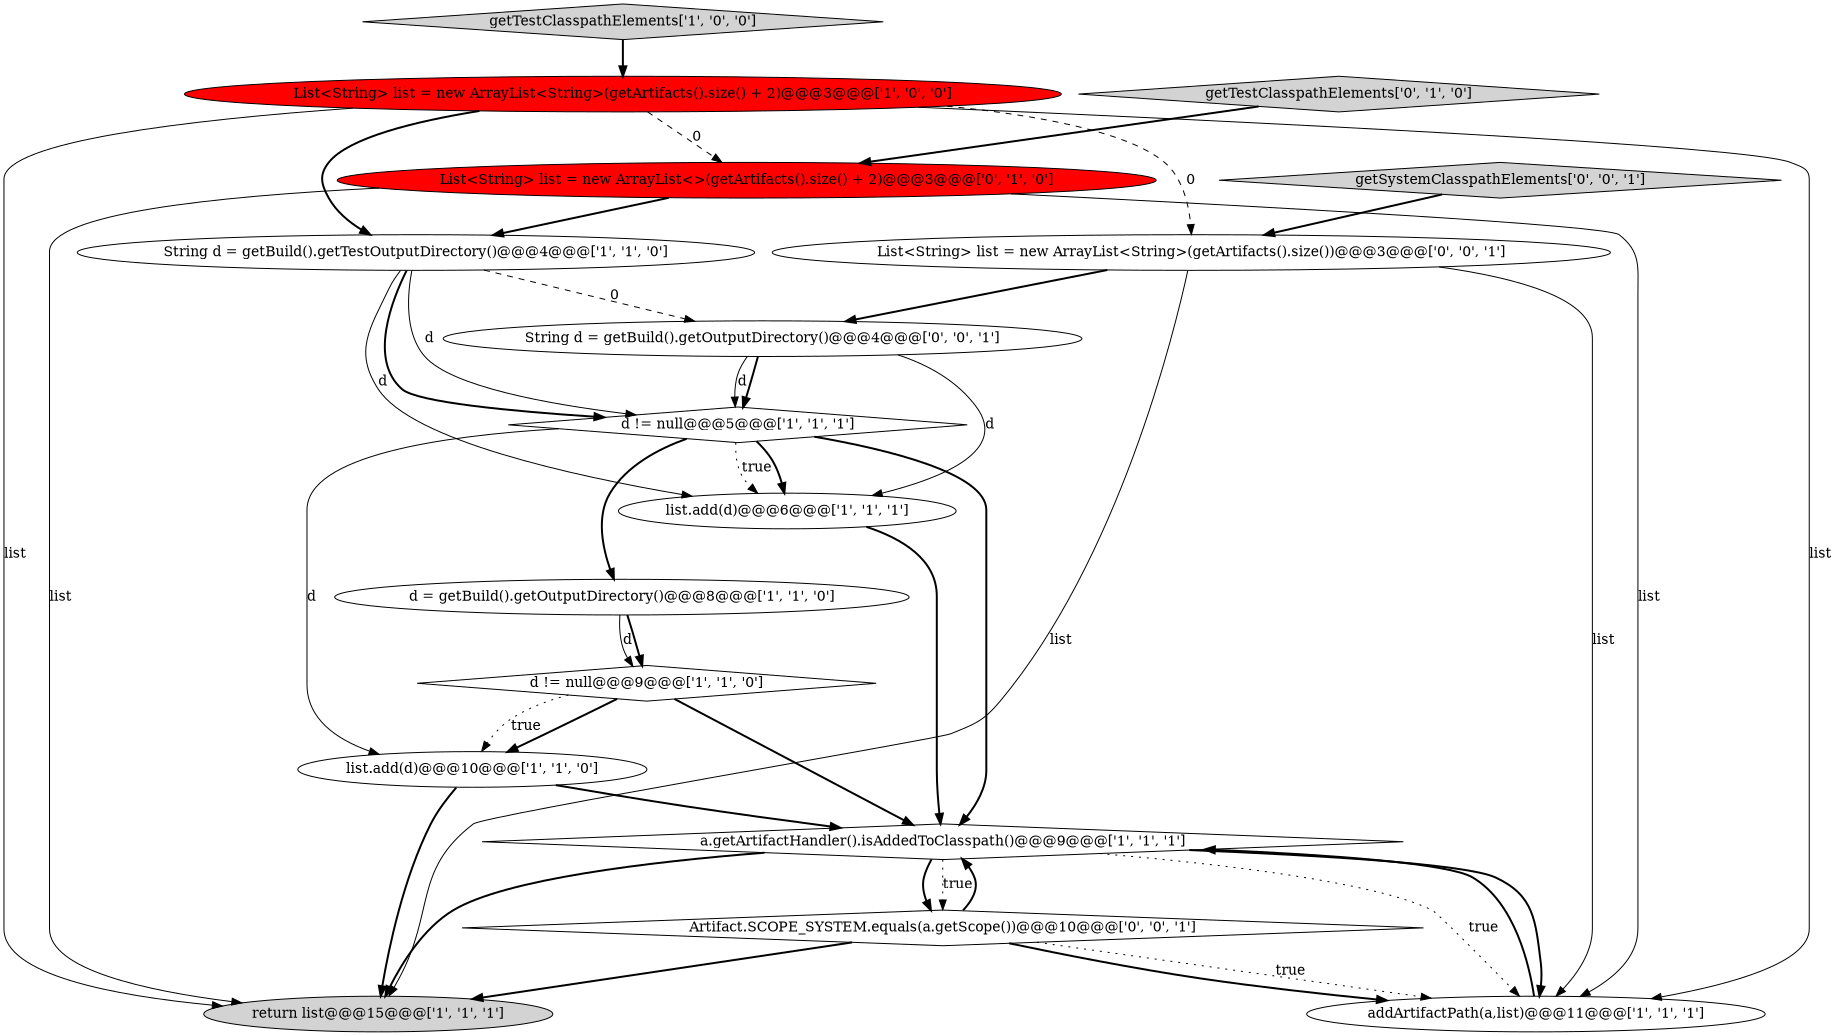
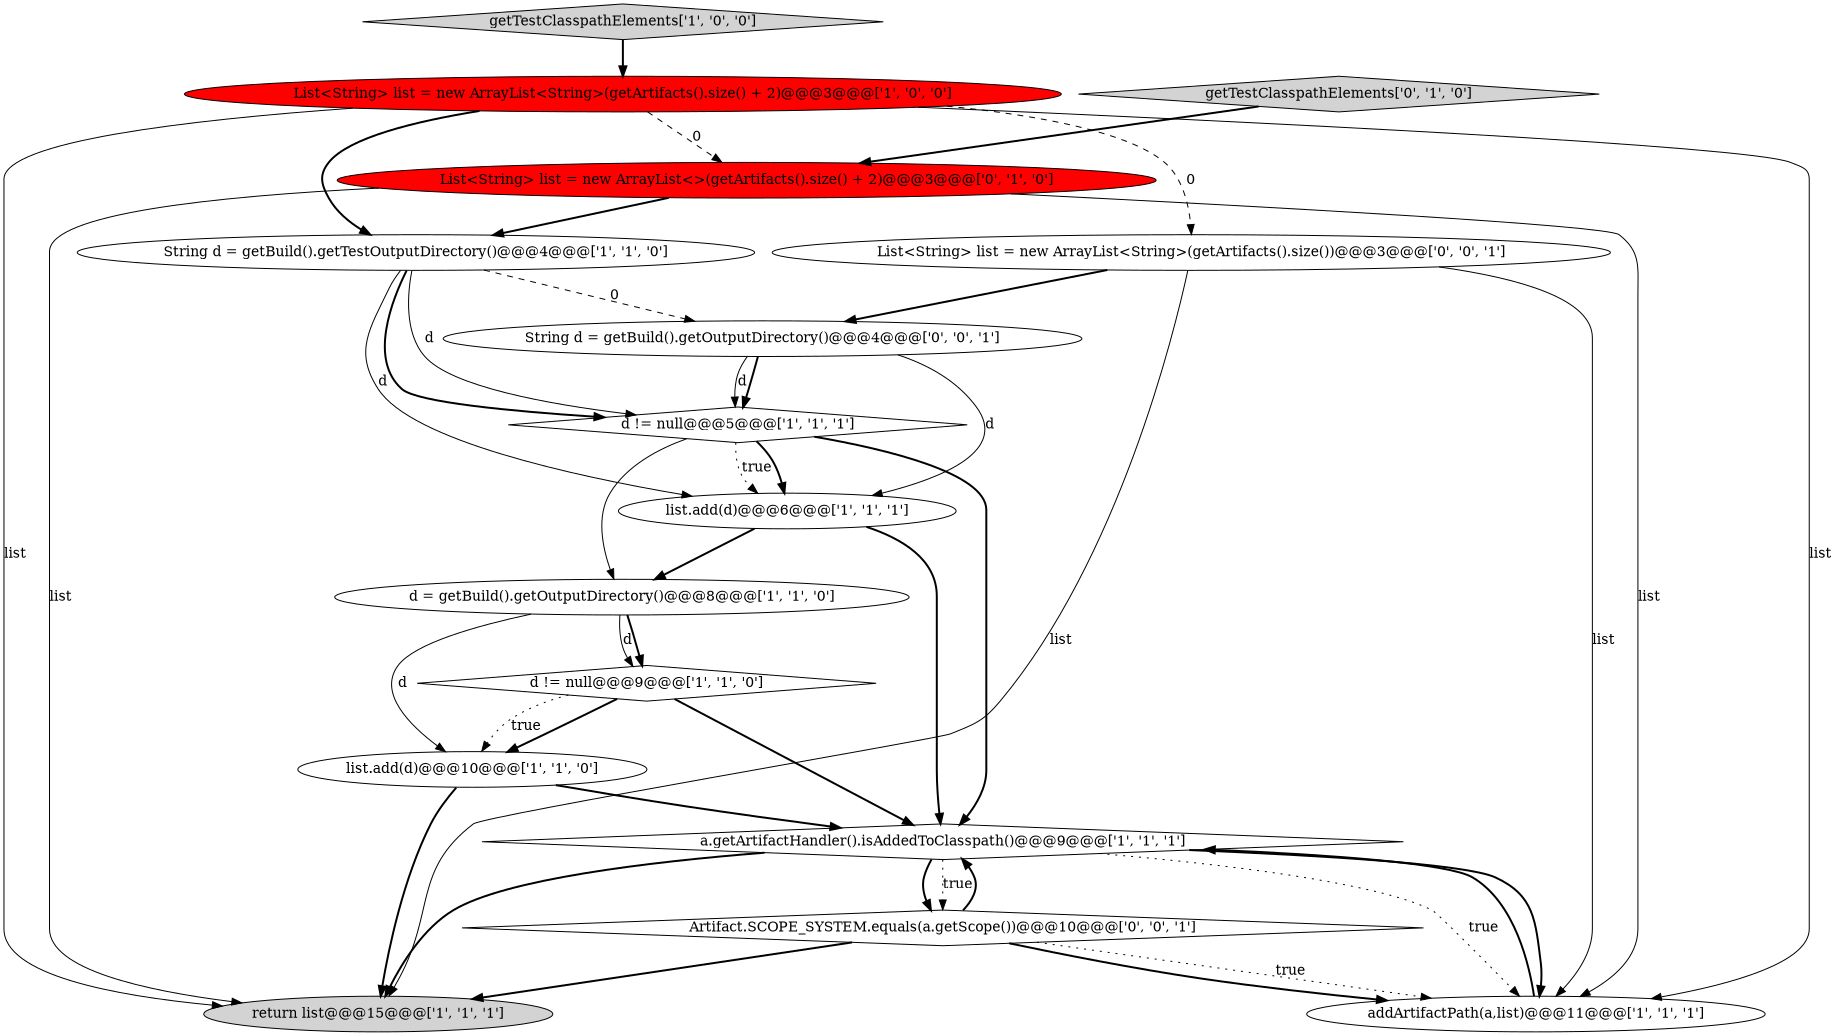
node "getSystemClasspathElements['0', '0', '1']": removed
edge "d != null@@@5@@@['1', '1', '1']" -> "d = getBuild().getOutputDirectory()@@@8@@@['1', '1', '0']": style bold -> solid
edge "d != null@@@5@@@['1', '1', '1']" -> "list.add(d)@@@10@@@['1', '1', '0']": now "d = getBuild().getOutputDirectory()@@@8@@@['1', '1', '0']" -> "list.add(d)@@@10@@@['1', '1', '0']"
edge "list.add(d)@@@6@@@['1', '1', '1']" -> "d = getBuild().getOutputDirectory()@@@8@@@['1', '1', '0']": added
